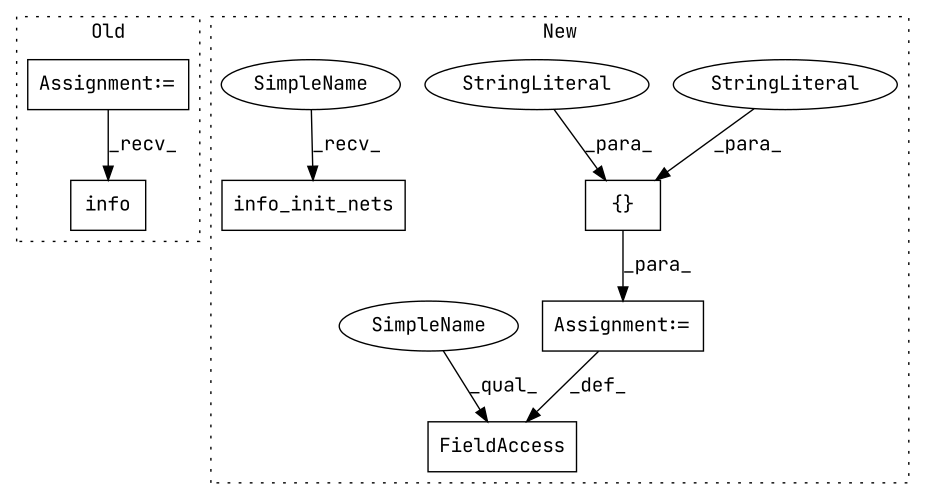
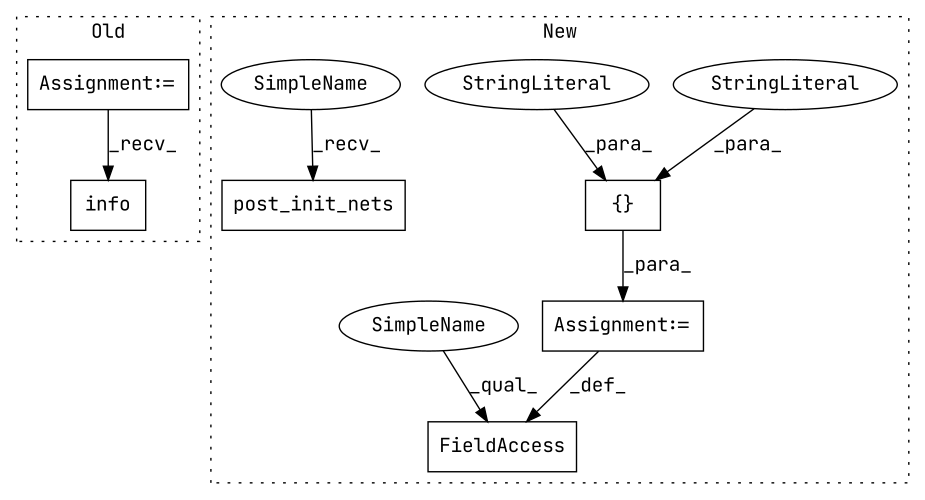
node "info_init_nets": label "info_init_nets" -> "post_init_nets"
